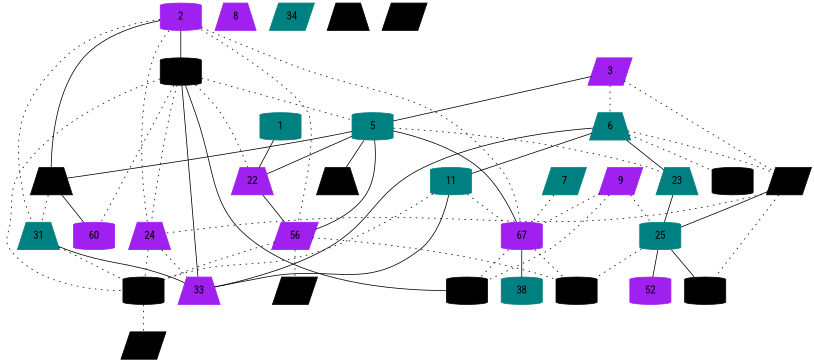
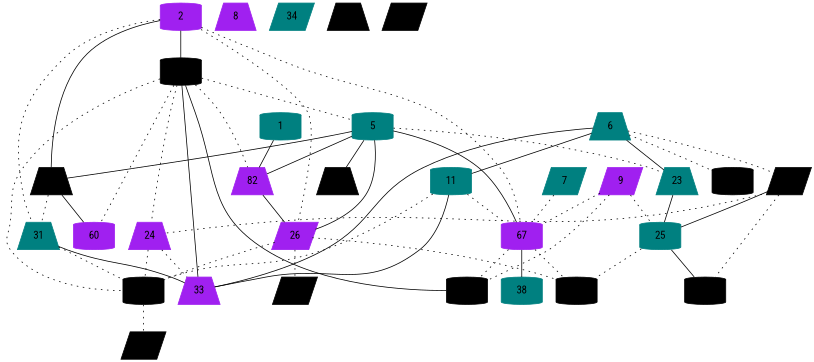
node "3": removed
edge "2" -- "24": removed
node "22": label "22" -> "82"
node "56": label "56" -> "26"
node "52": removed
